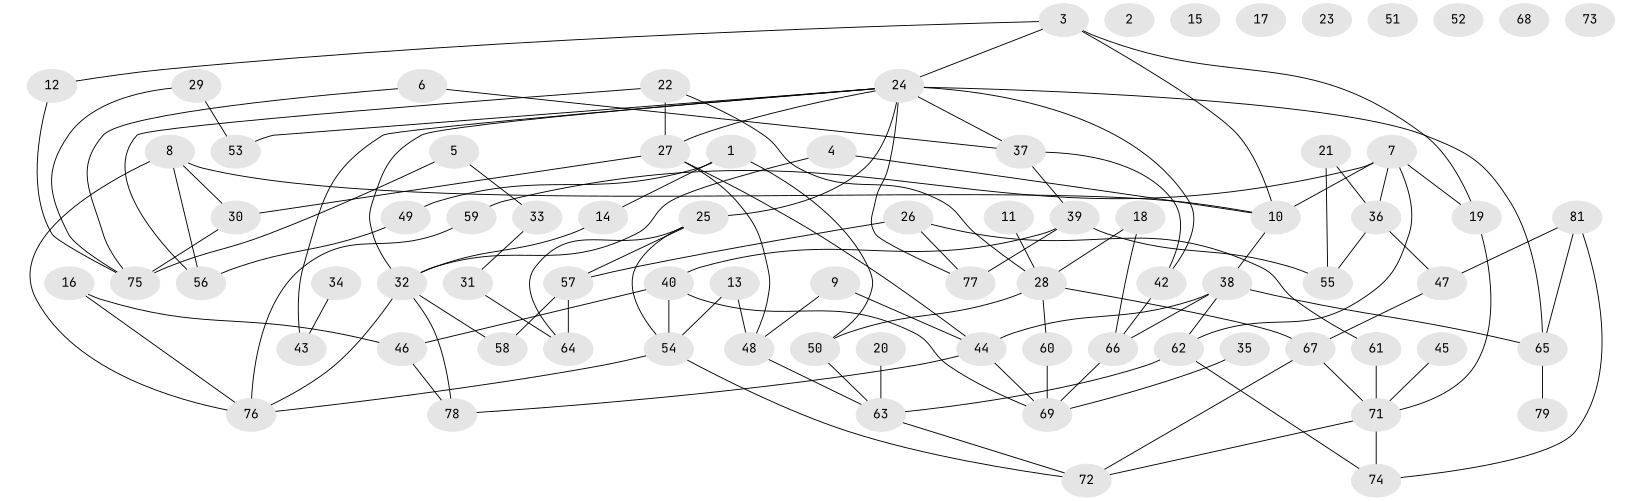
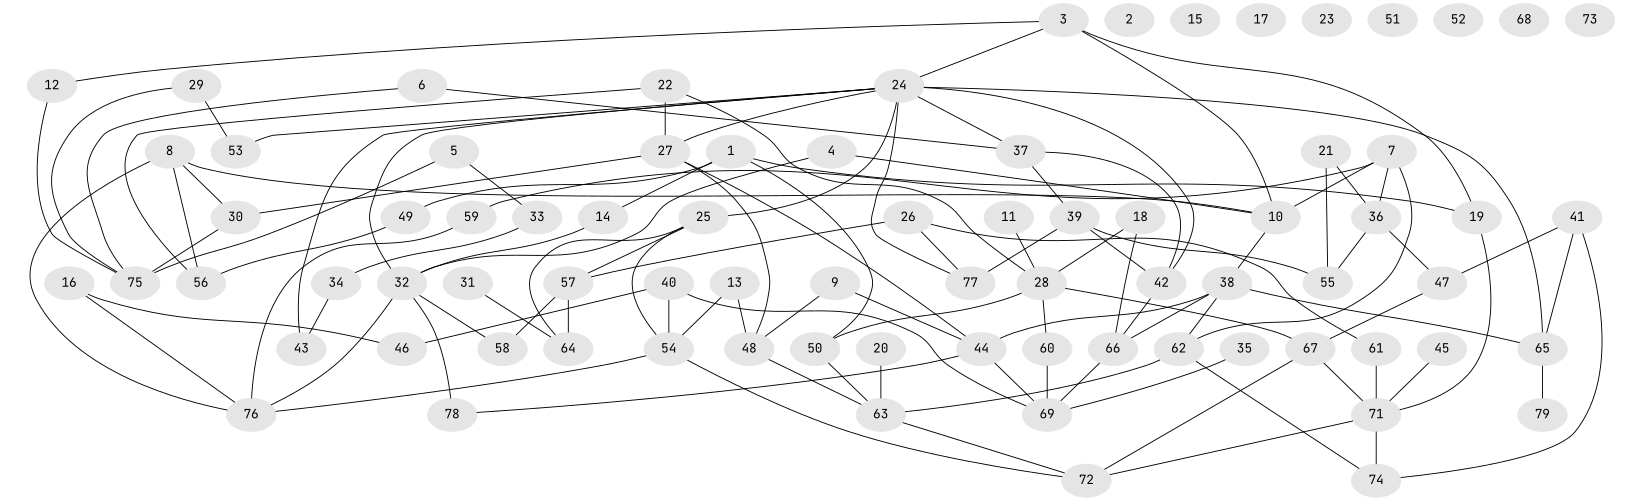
edge "7" -- "19": now "1" -- "19"
node "81": label "81" -> "41"
edge "33" -- "31": now "33" -- "34"
edge "39" -- "40": now "39" -- "42"
edge "46" -- "78": removed
